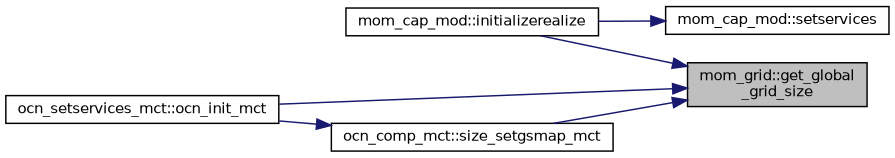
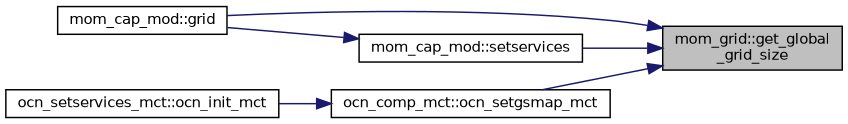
node "mom_cap_mod::initializerealize": label "mom_cap_mod::initializerealize" -> "mom_cap_mod::grid"
edge "ocn_setservices_mct::ocn_init_mct" -> "mom_grid::get_global _grid_size": now "mom_cap_mod::setservices" -> "mom_grid::get_global _grid_size"
node "ocn_comp_mct::size_setgsmap_mct": label "ocn_comp_mct::size_setgsmap_mct" -> "ocn_comp_mct::ocn_setgsmap_mct"
